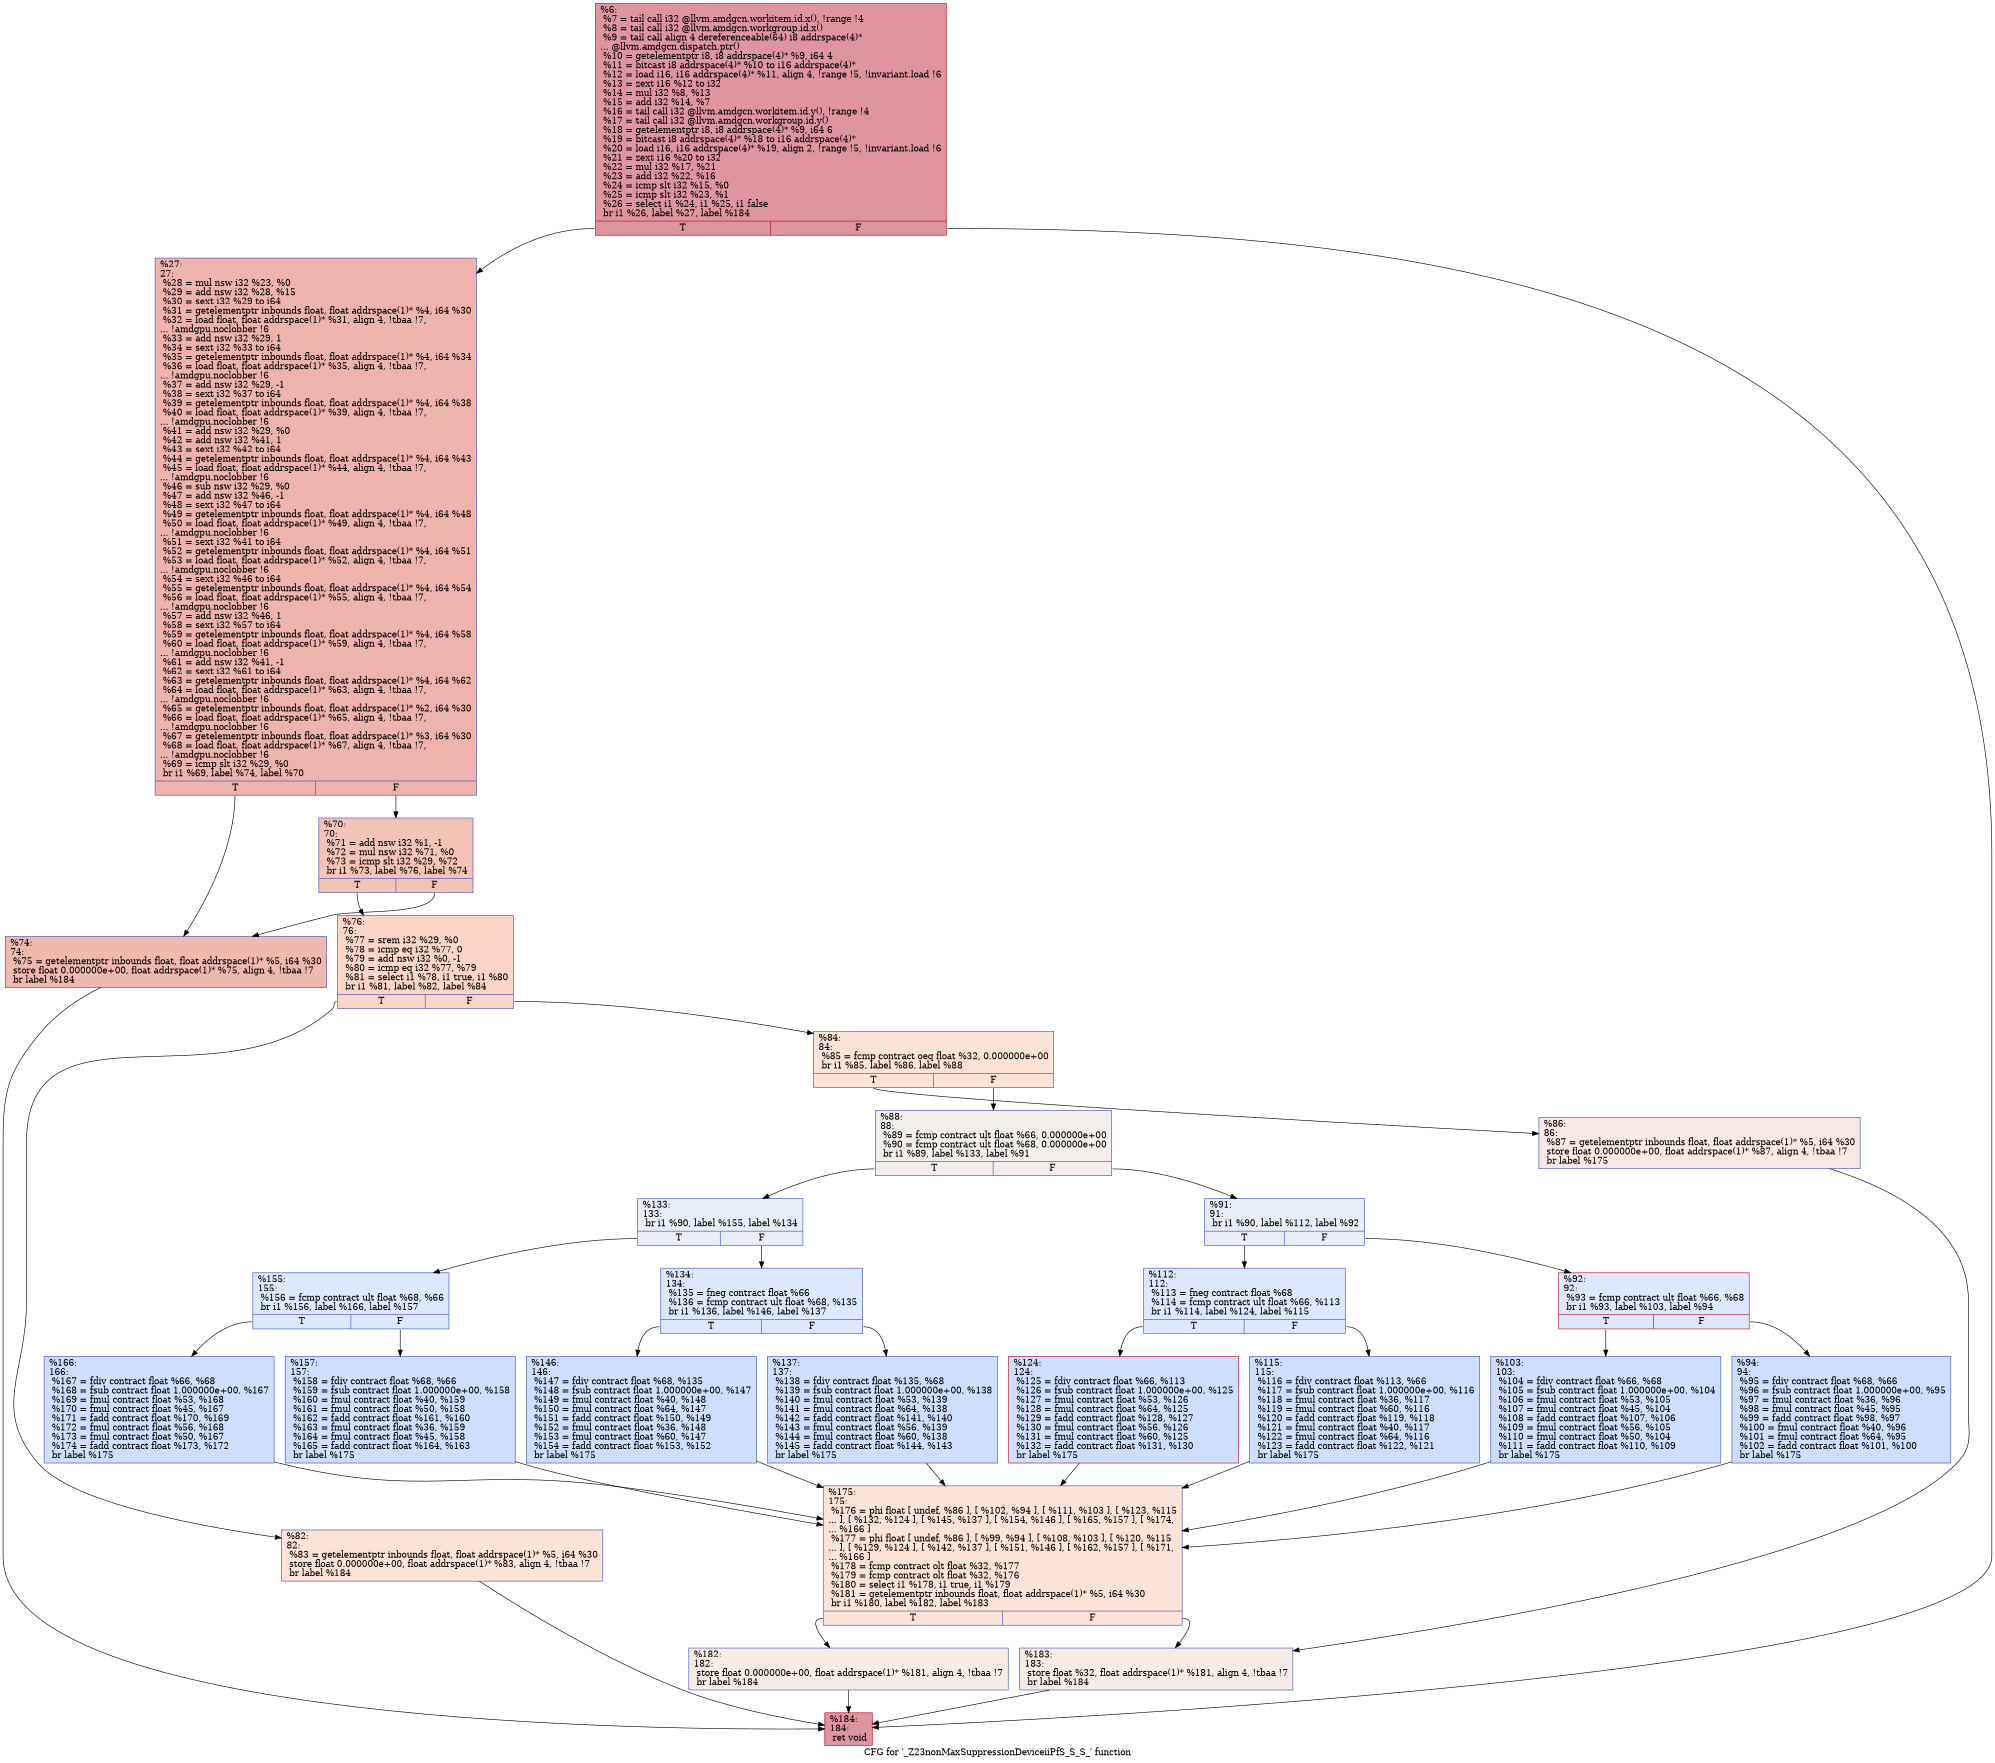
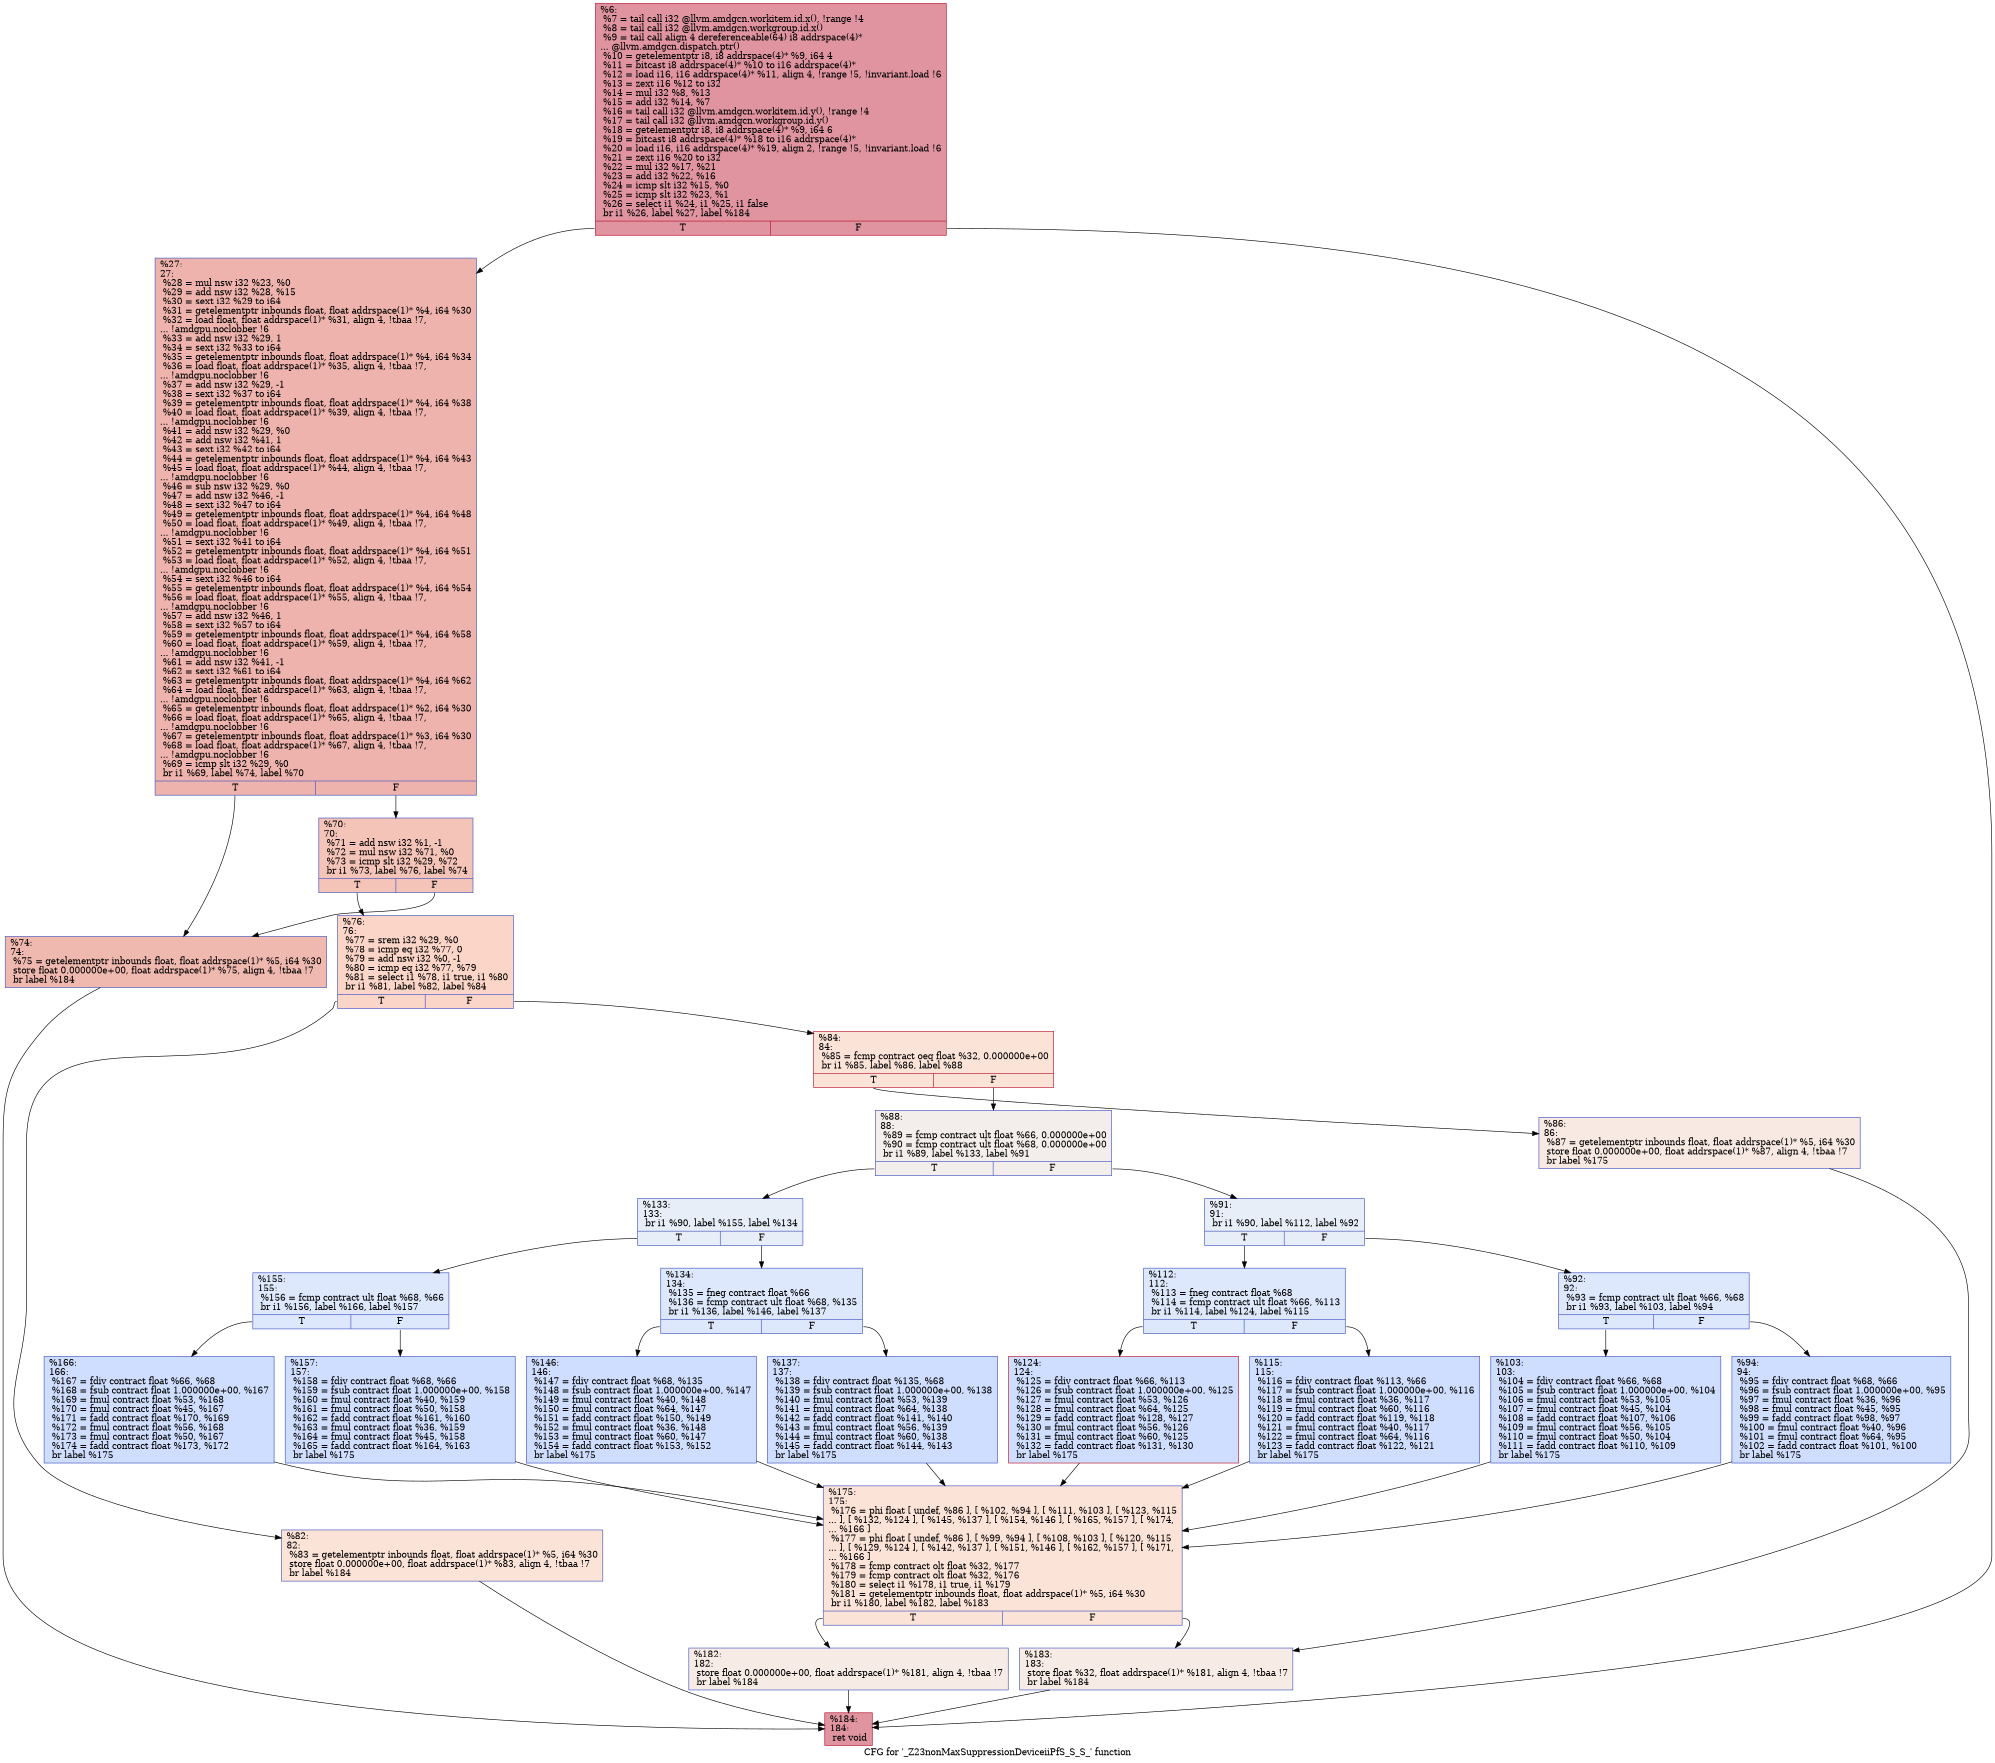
node "%84:": color #3d50c3ff -> #b70d28ff
node "%92:": color #b70d28ff -> #3d50c3ff
